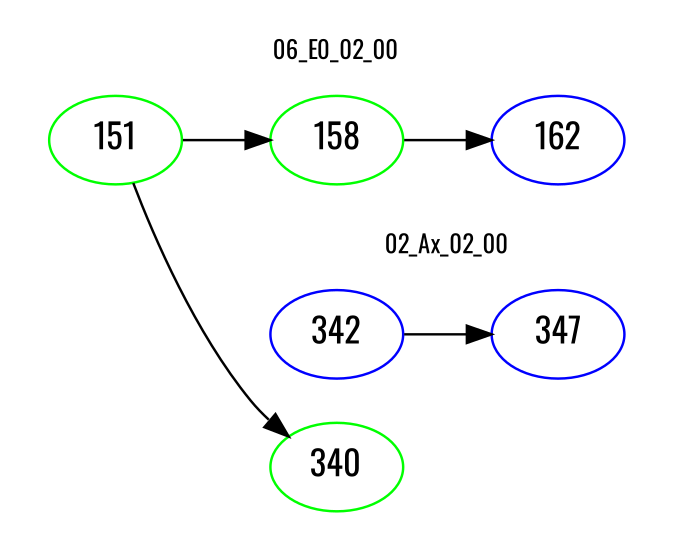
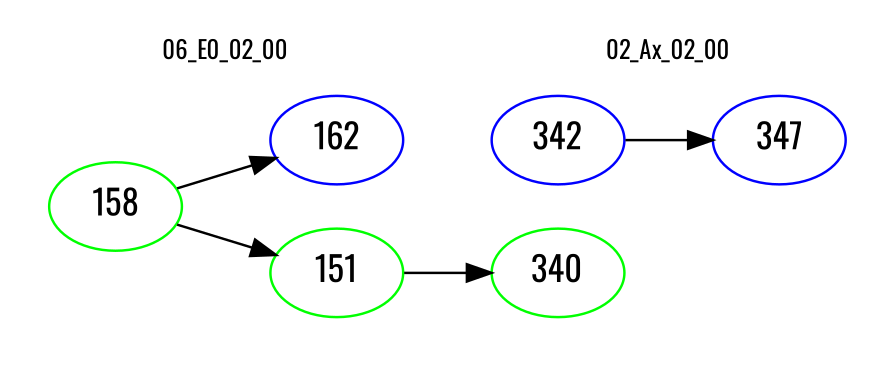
edge "151" -> "158": reversed
